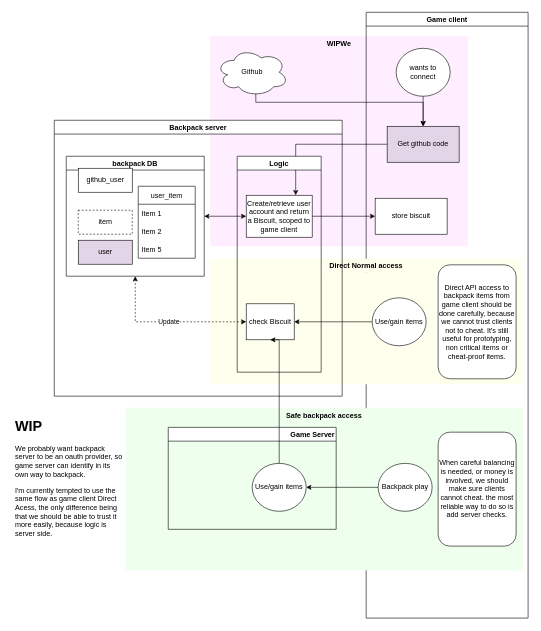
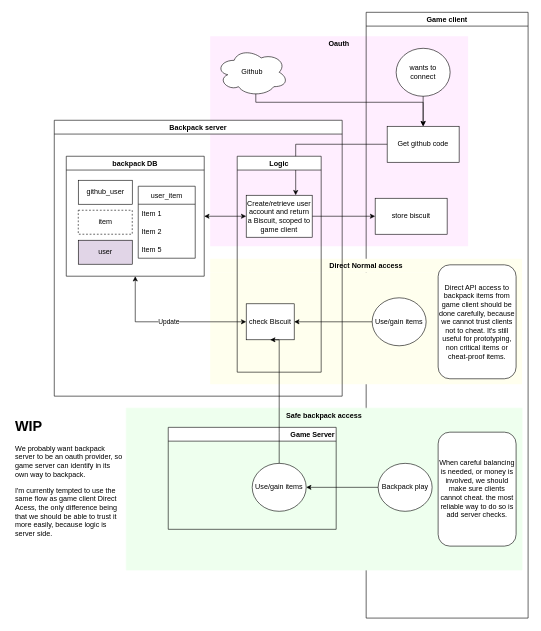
node "WIPWe": label "WIPWe" -> "Oauth"
node "Get github code": fillcolor #e1d5e7 -> #ffffff
node "github_user": moved (105, 180) -> (105, 192)
edge "backpack DB" -- "check Biscuit": style dashed -> solid
